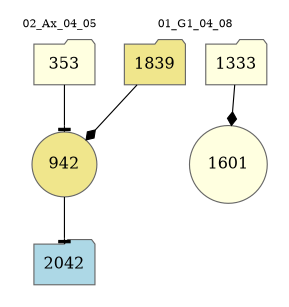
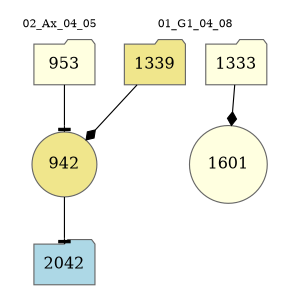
node "353": label "353" -> "953"
node "1839": label "1839" -> "1339"
